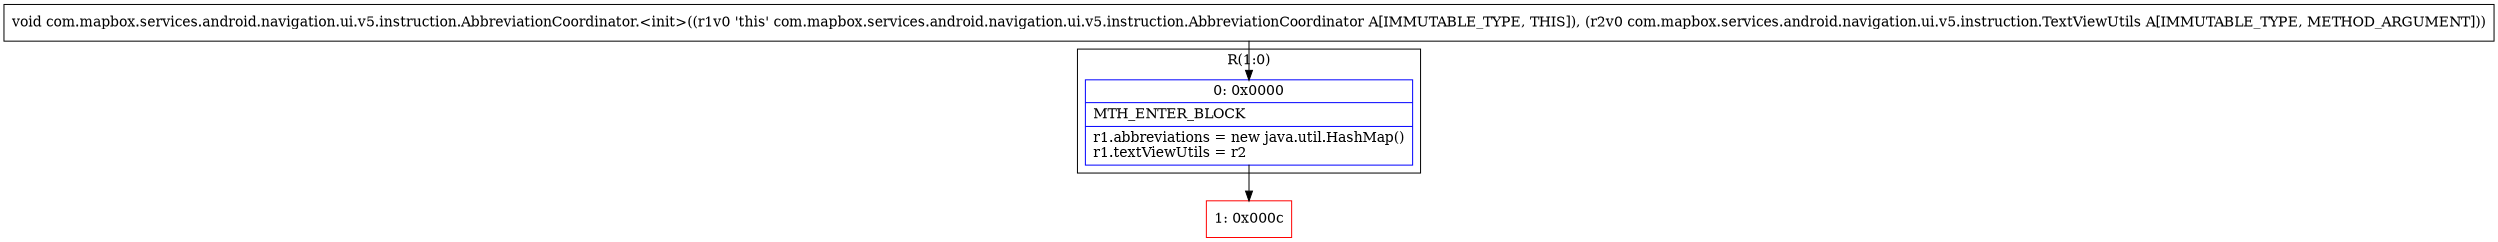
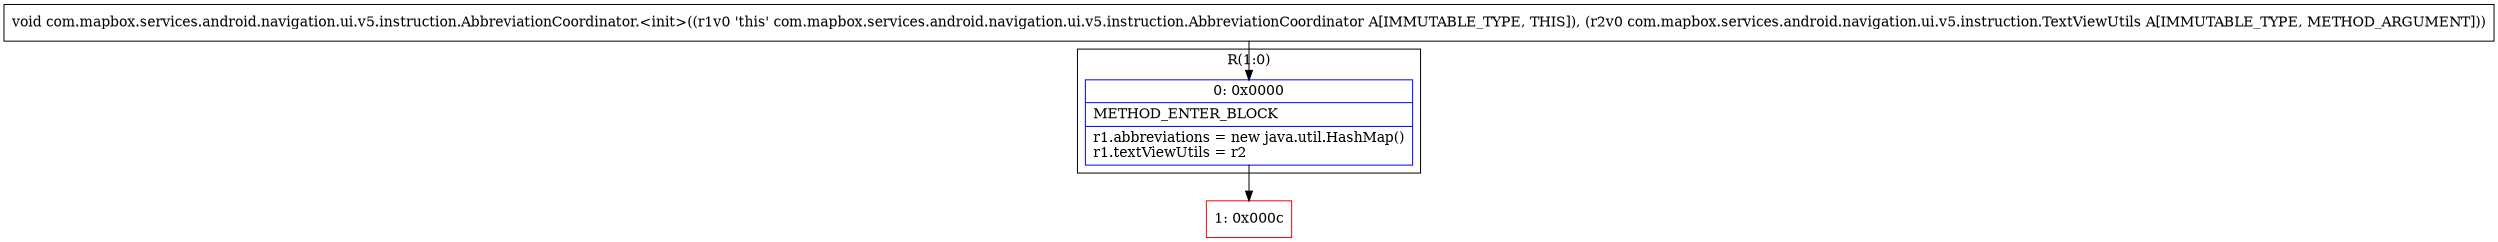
node "0: 0x0000": text "MTH_ENTER_BLOCK" -> "METHOD_ENTER_BLOCK"
